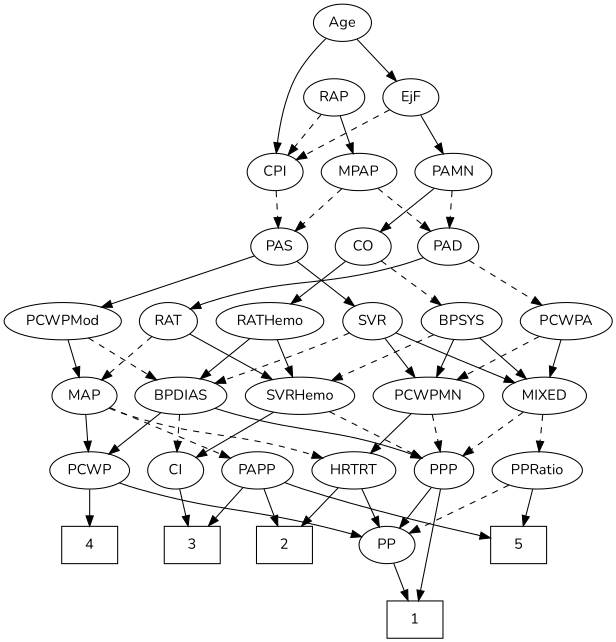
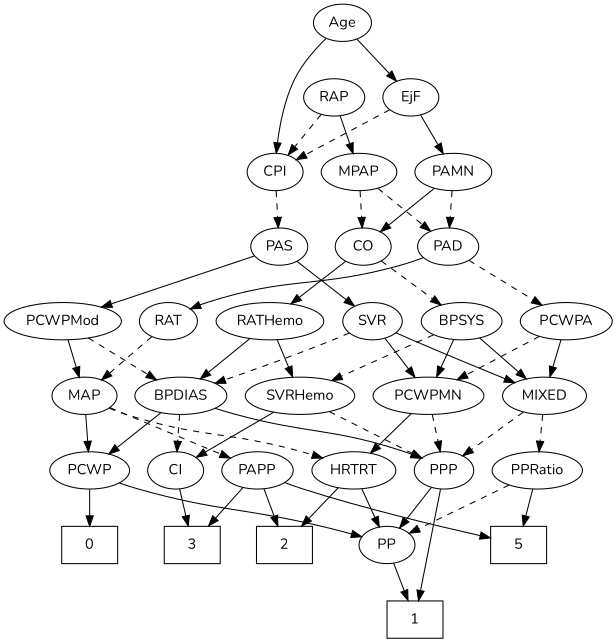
edge "MPAP" -> "PAS": now "MPAP" -> "CO"
edge "RAT" -> "SVRHemo": removed
node "4": label "4" -> "0"
